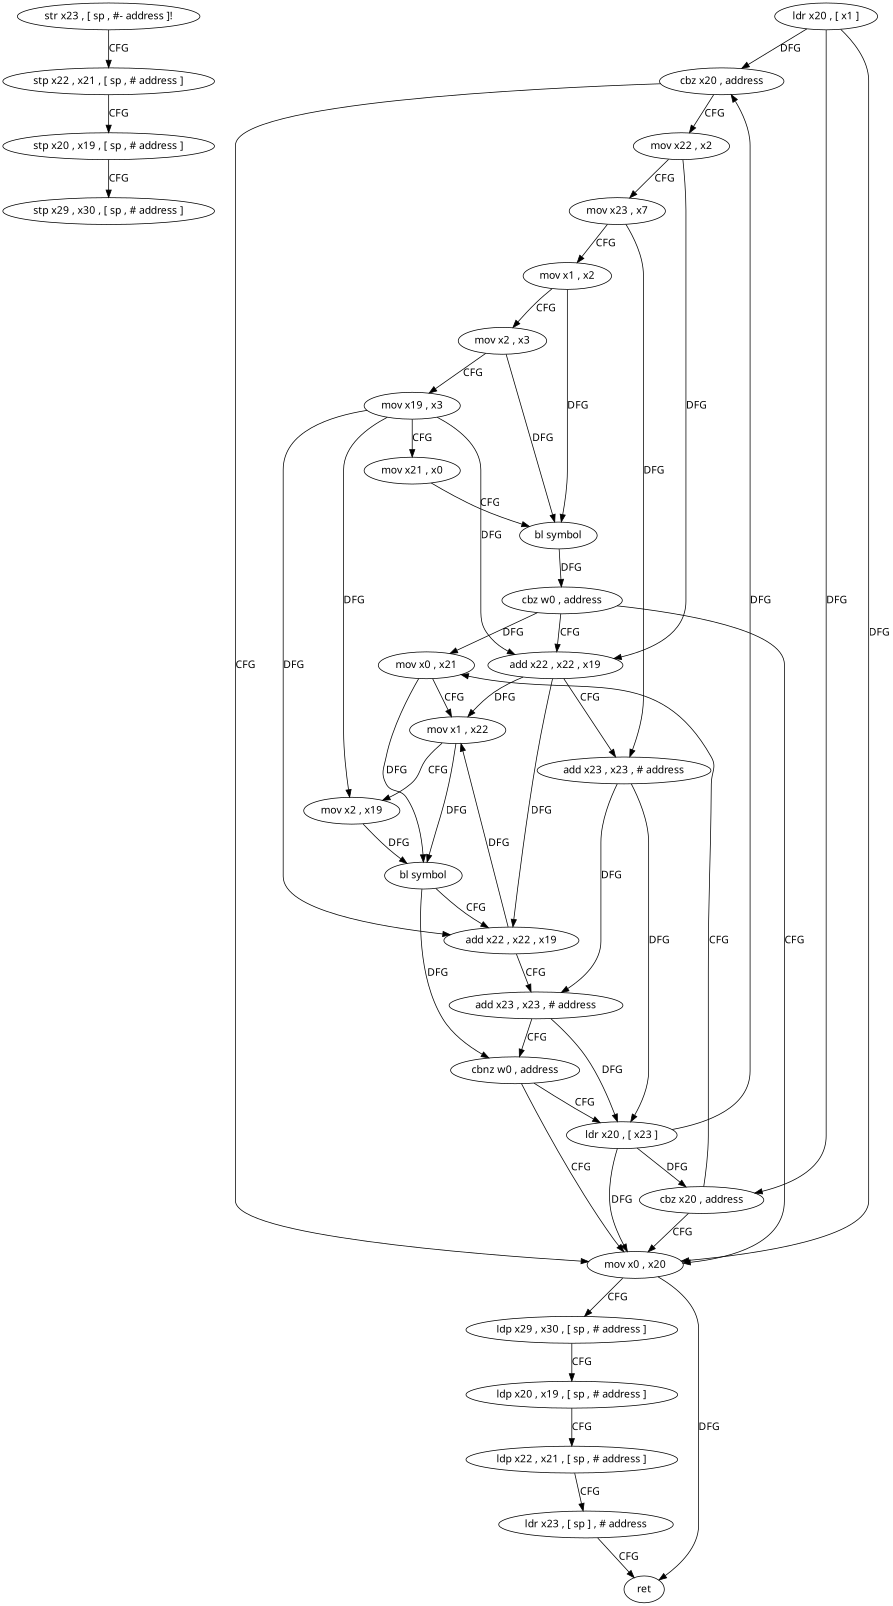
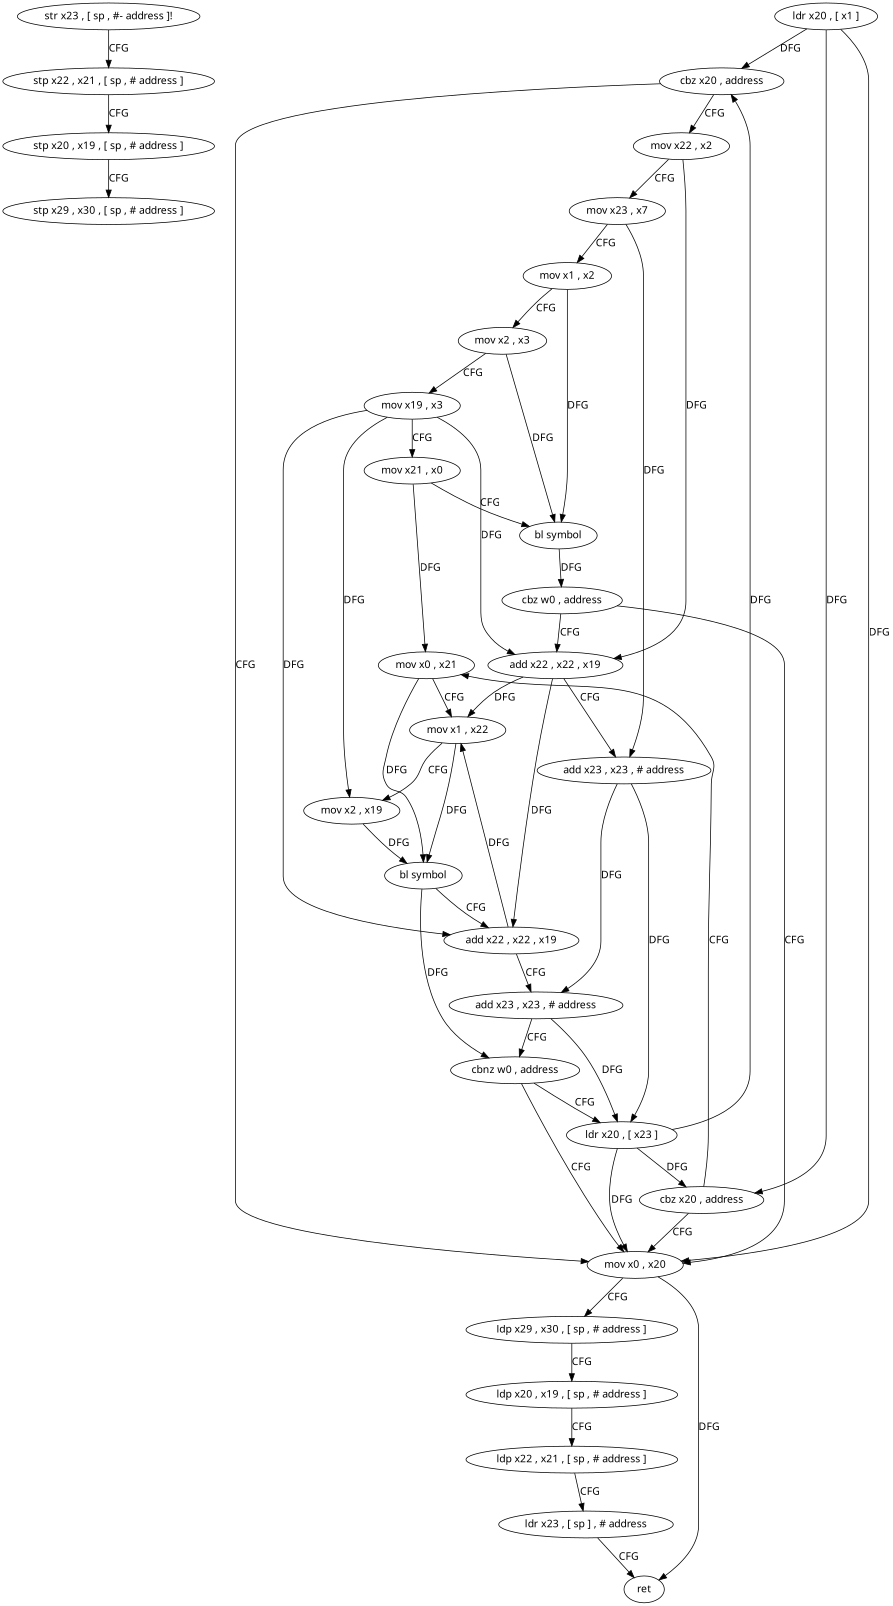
edge "cbz w0 , address" -> "mov x0 , x21": now "mov x21 , x0" -> "mov x0 , x21"
